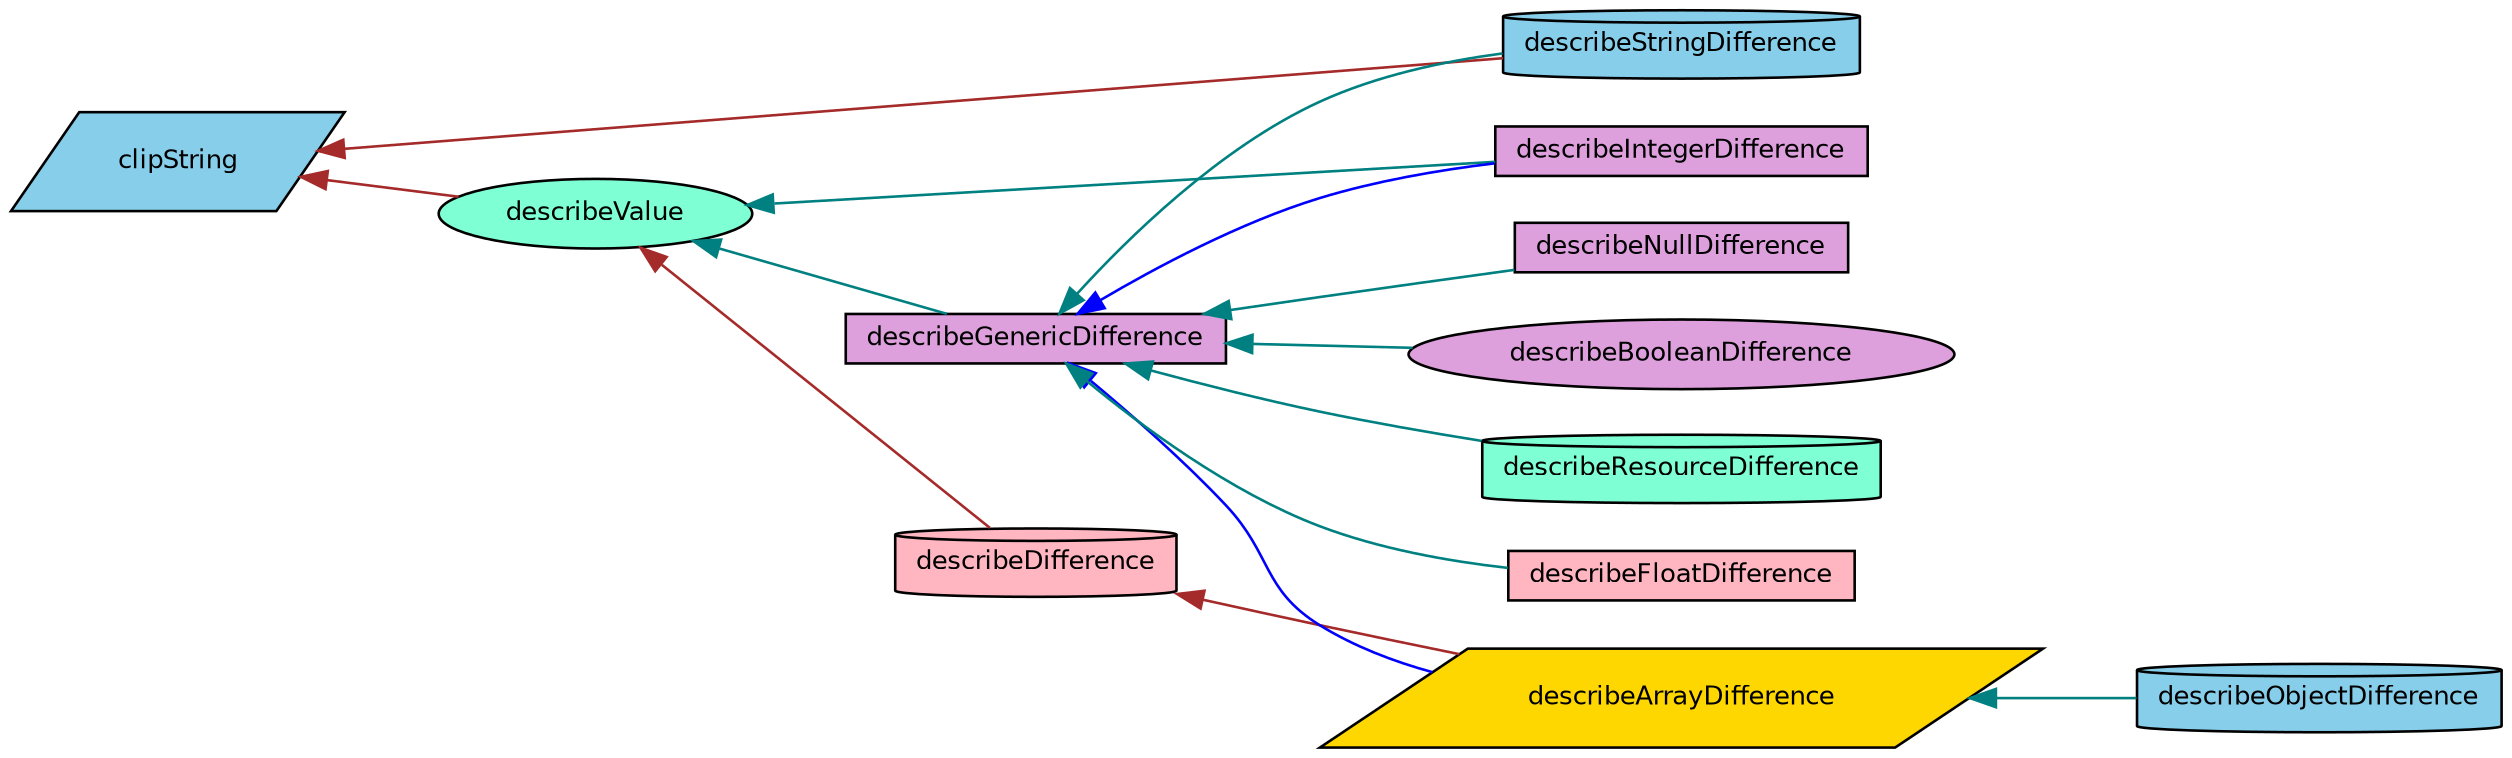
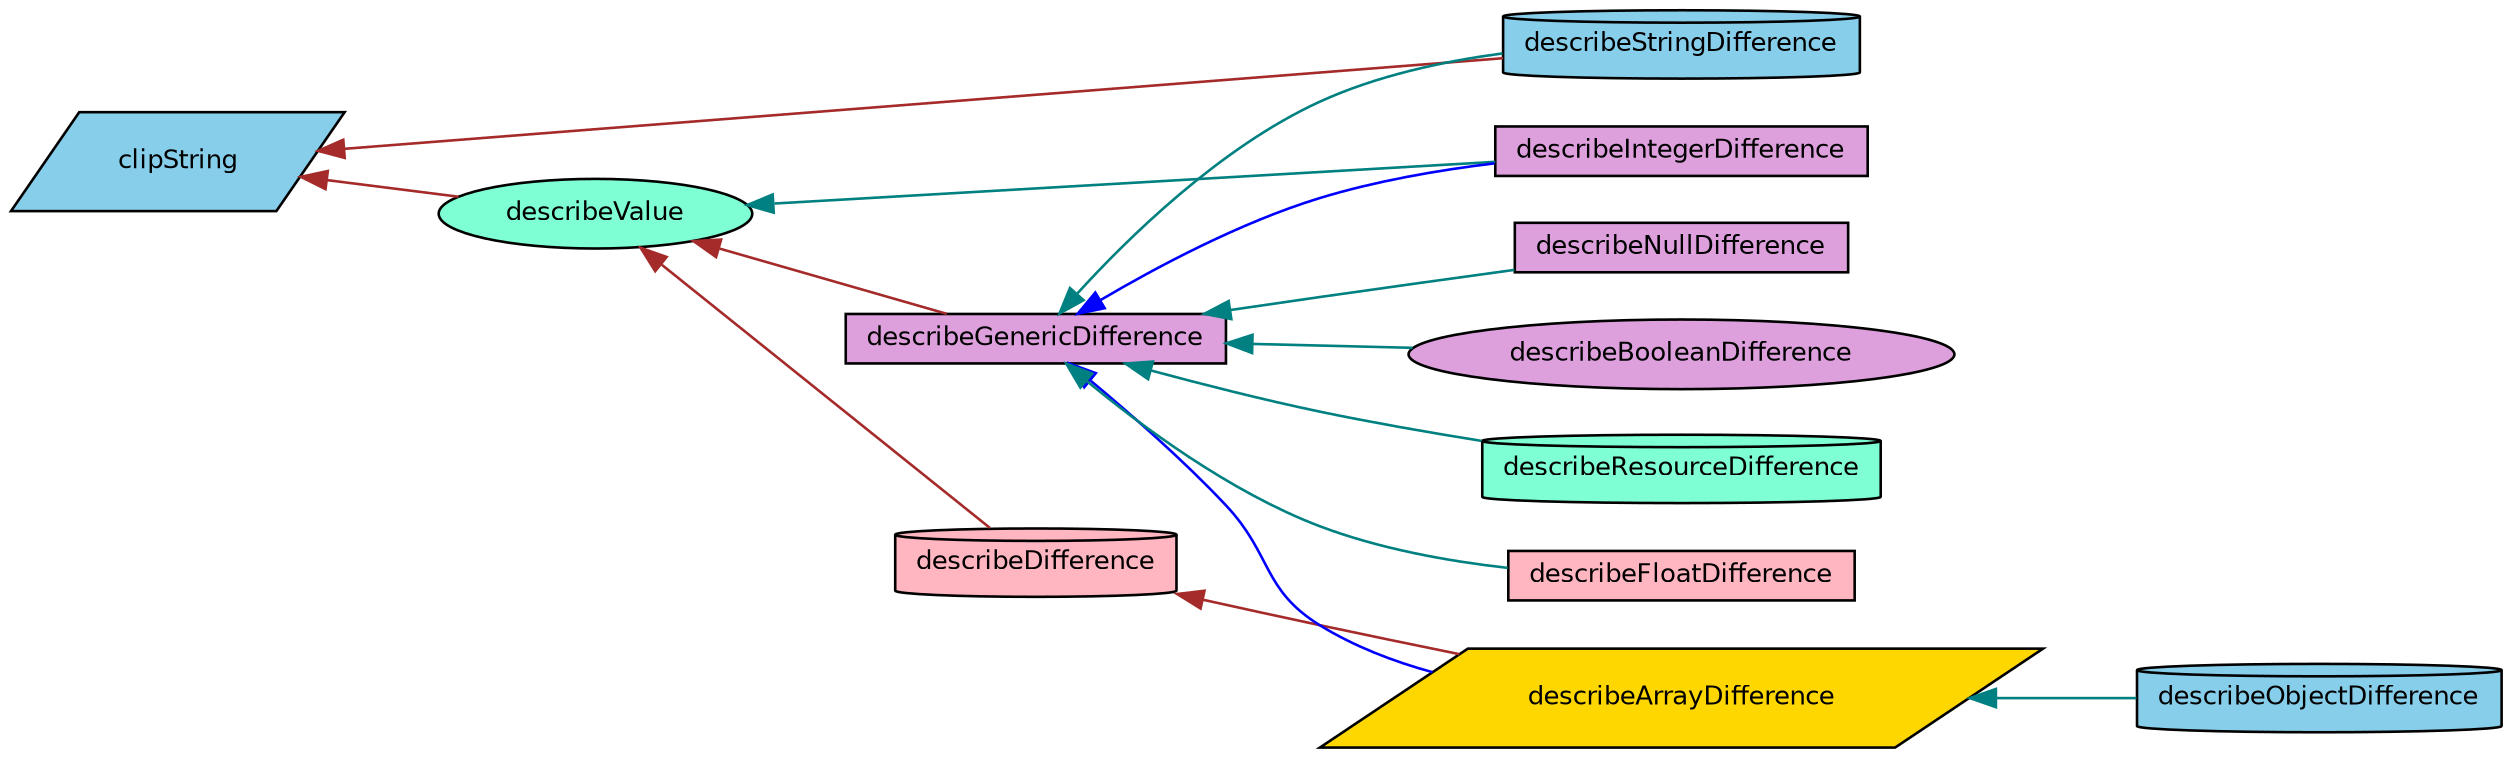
edge "describeGenericDifference" -> "describeValue": color teal -> brown
